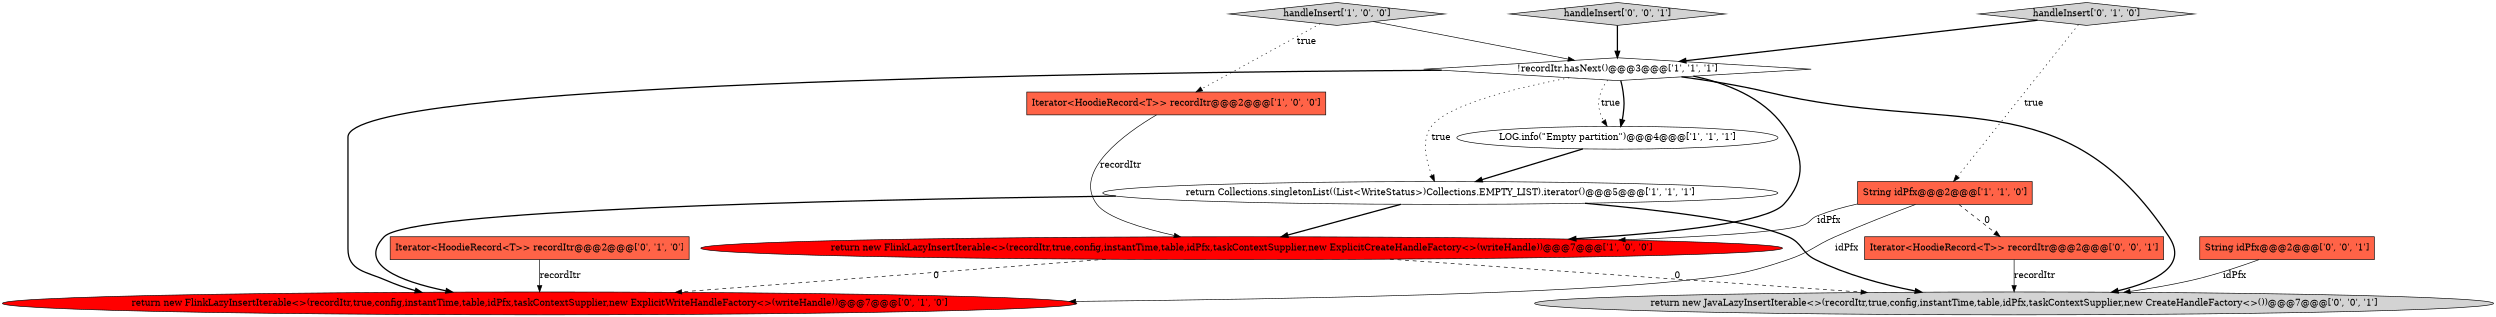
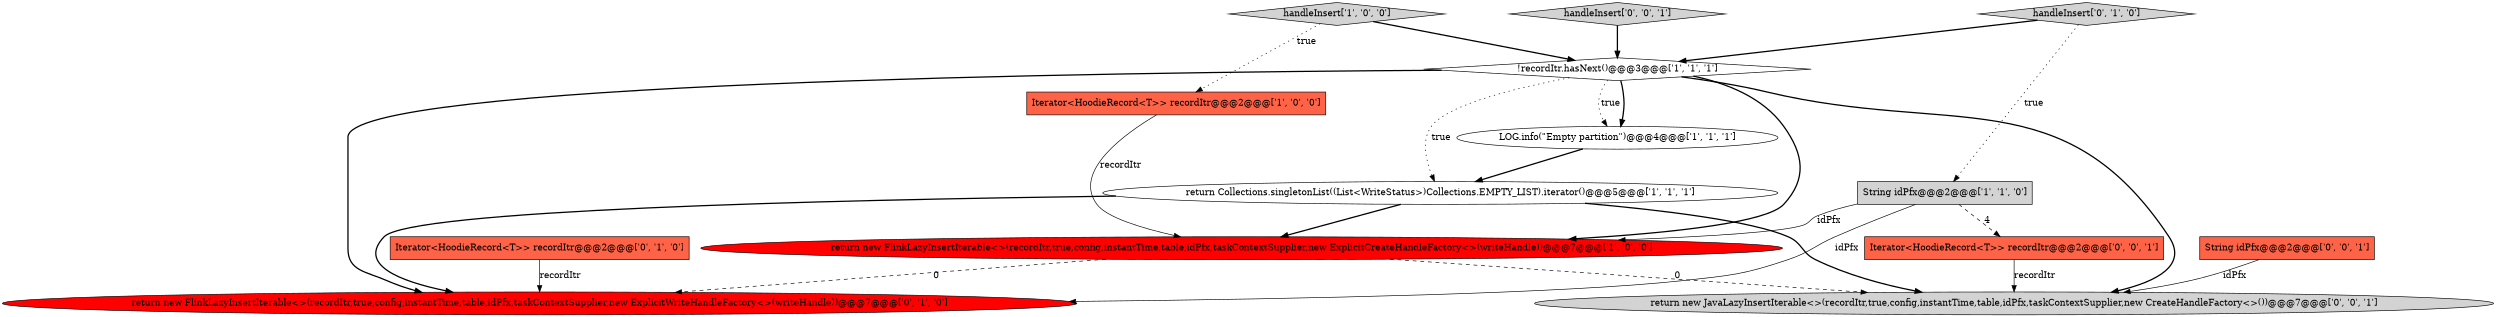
edge "handleInsert['1', '0', '0']" -> "!recordItr.hasNext()@@@3@@@['1', '1', '1']": style solid -> bold
node "String idPfx@@@2@@@['1', '1', '0']": fillcolor tomato -> lightgray
edge "String idPfx@@@2@@@['1', '1', '0']" -> "Iterator<HoodieRecord<T>> recordItr@@@2@@@['0', '0', '1']": label "0" -> "4"
